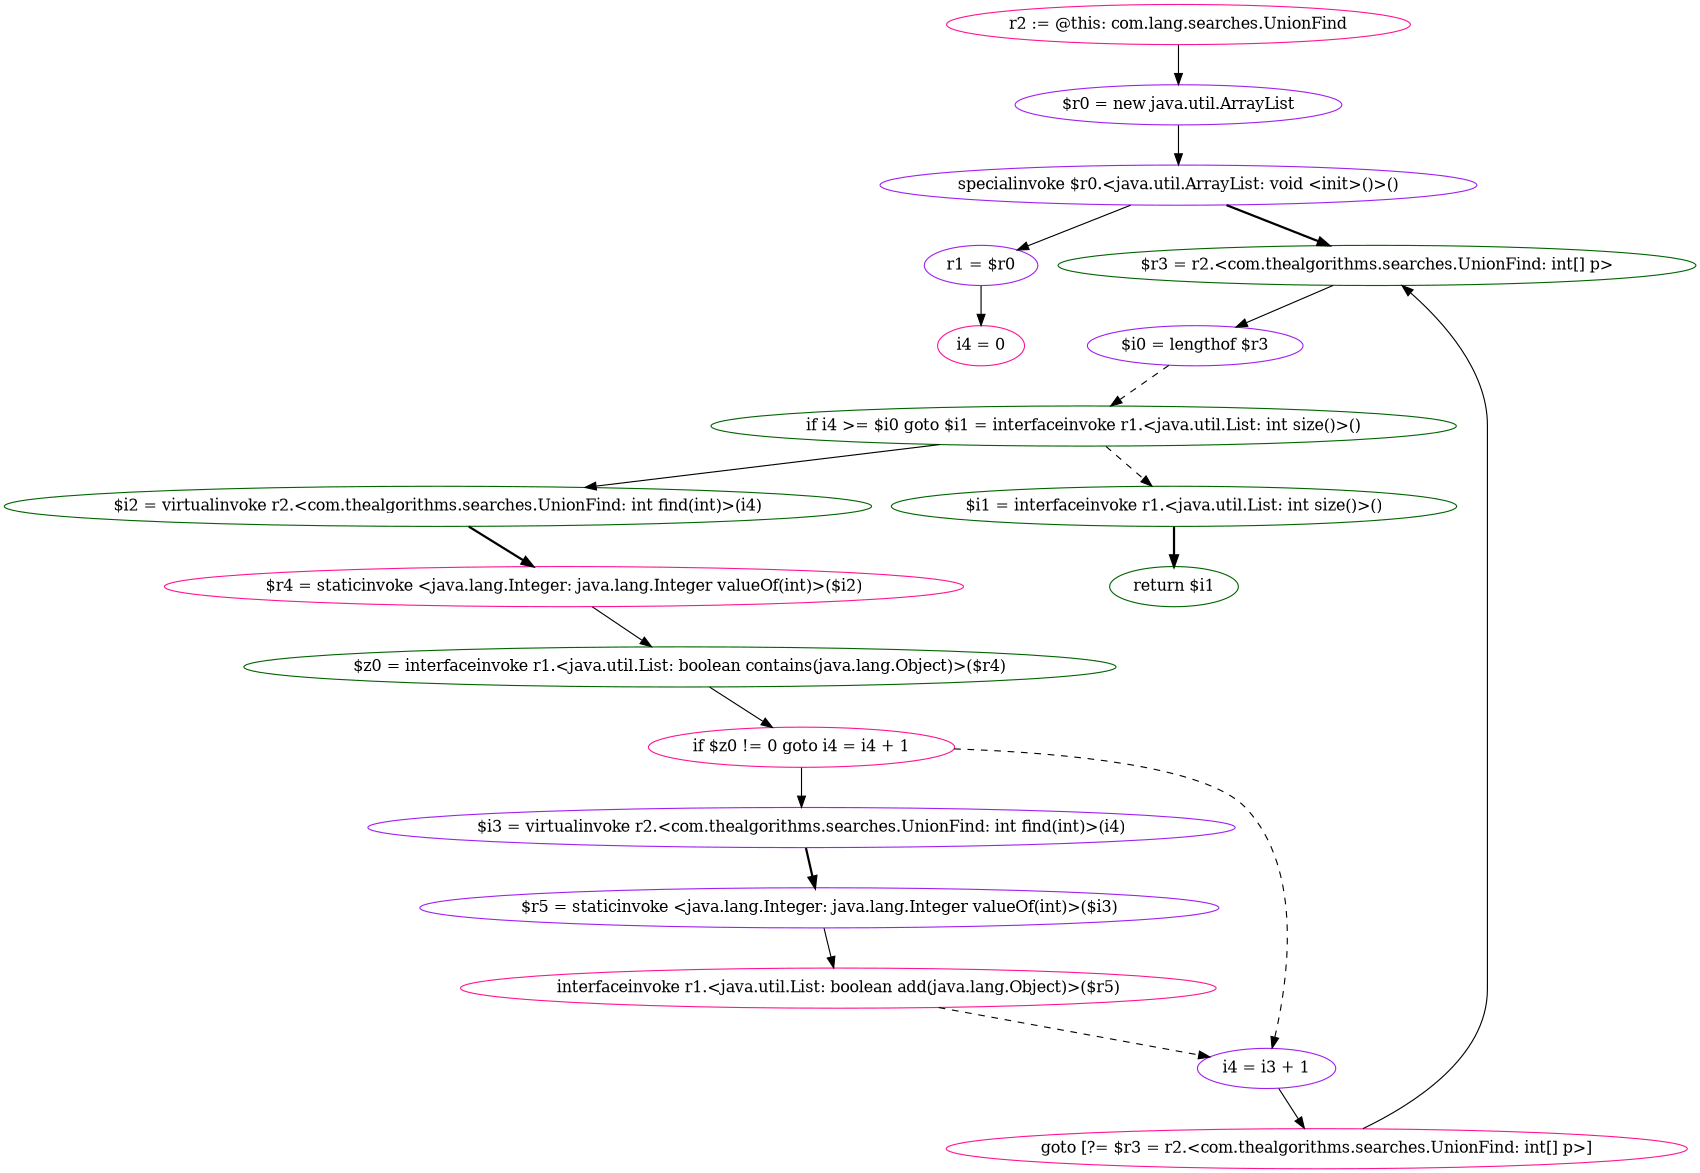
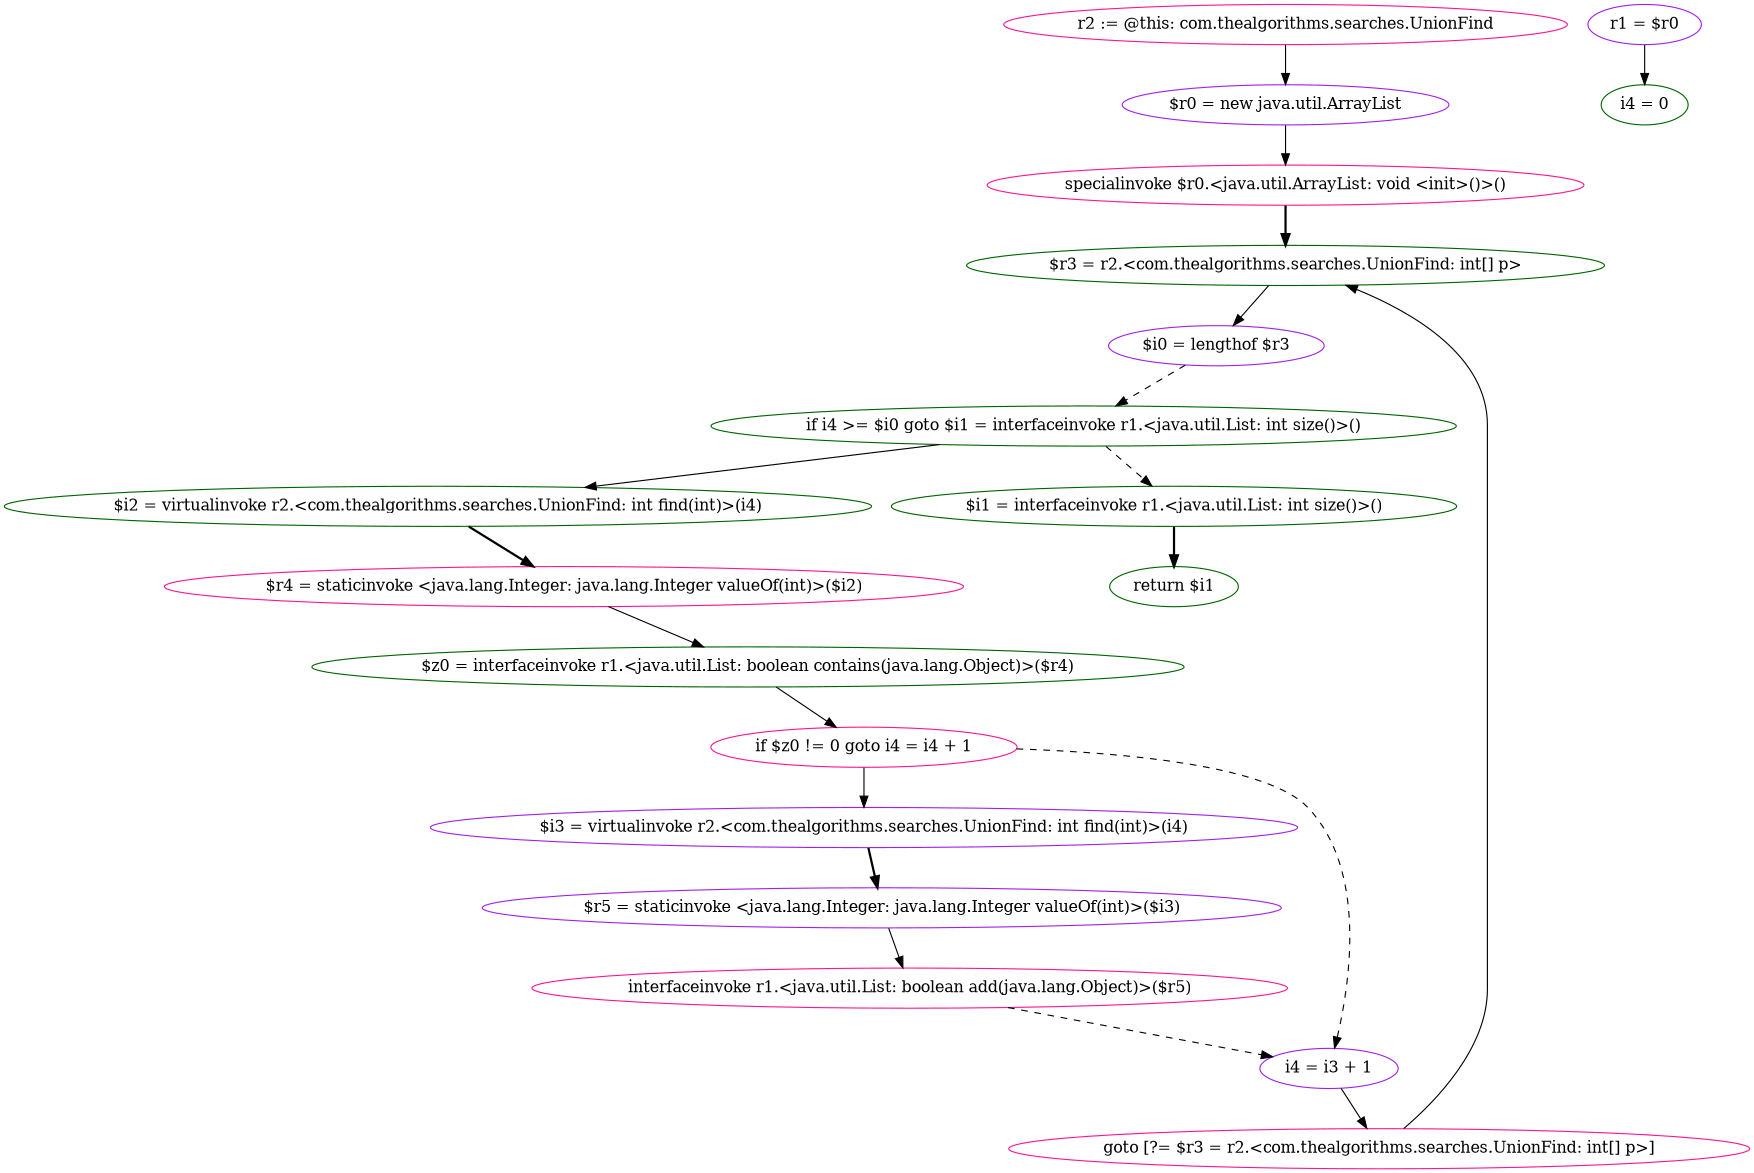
node "r2 := @this: com.lang.searches.UnionFind": label "r2 := @this: com.lang.searches.UnionFind" -> "r2 := @this: com.thealgorithms.searches.UnionFind"
node "specialinvoke $r0.<java.util.ArrayList: void <init>()>()": color purple -> deeppink
edge "specialinvoke $r0.<java.util.ArrayList: void <init>()>()" -> "r1 = $r0": removed
node "i4 = 0": color deeppink -> darkgreen
